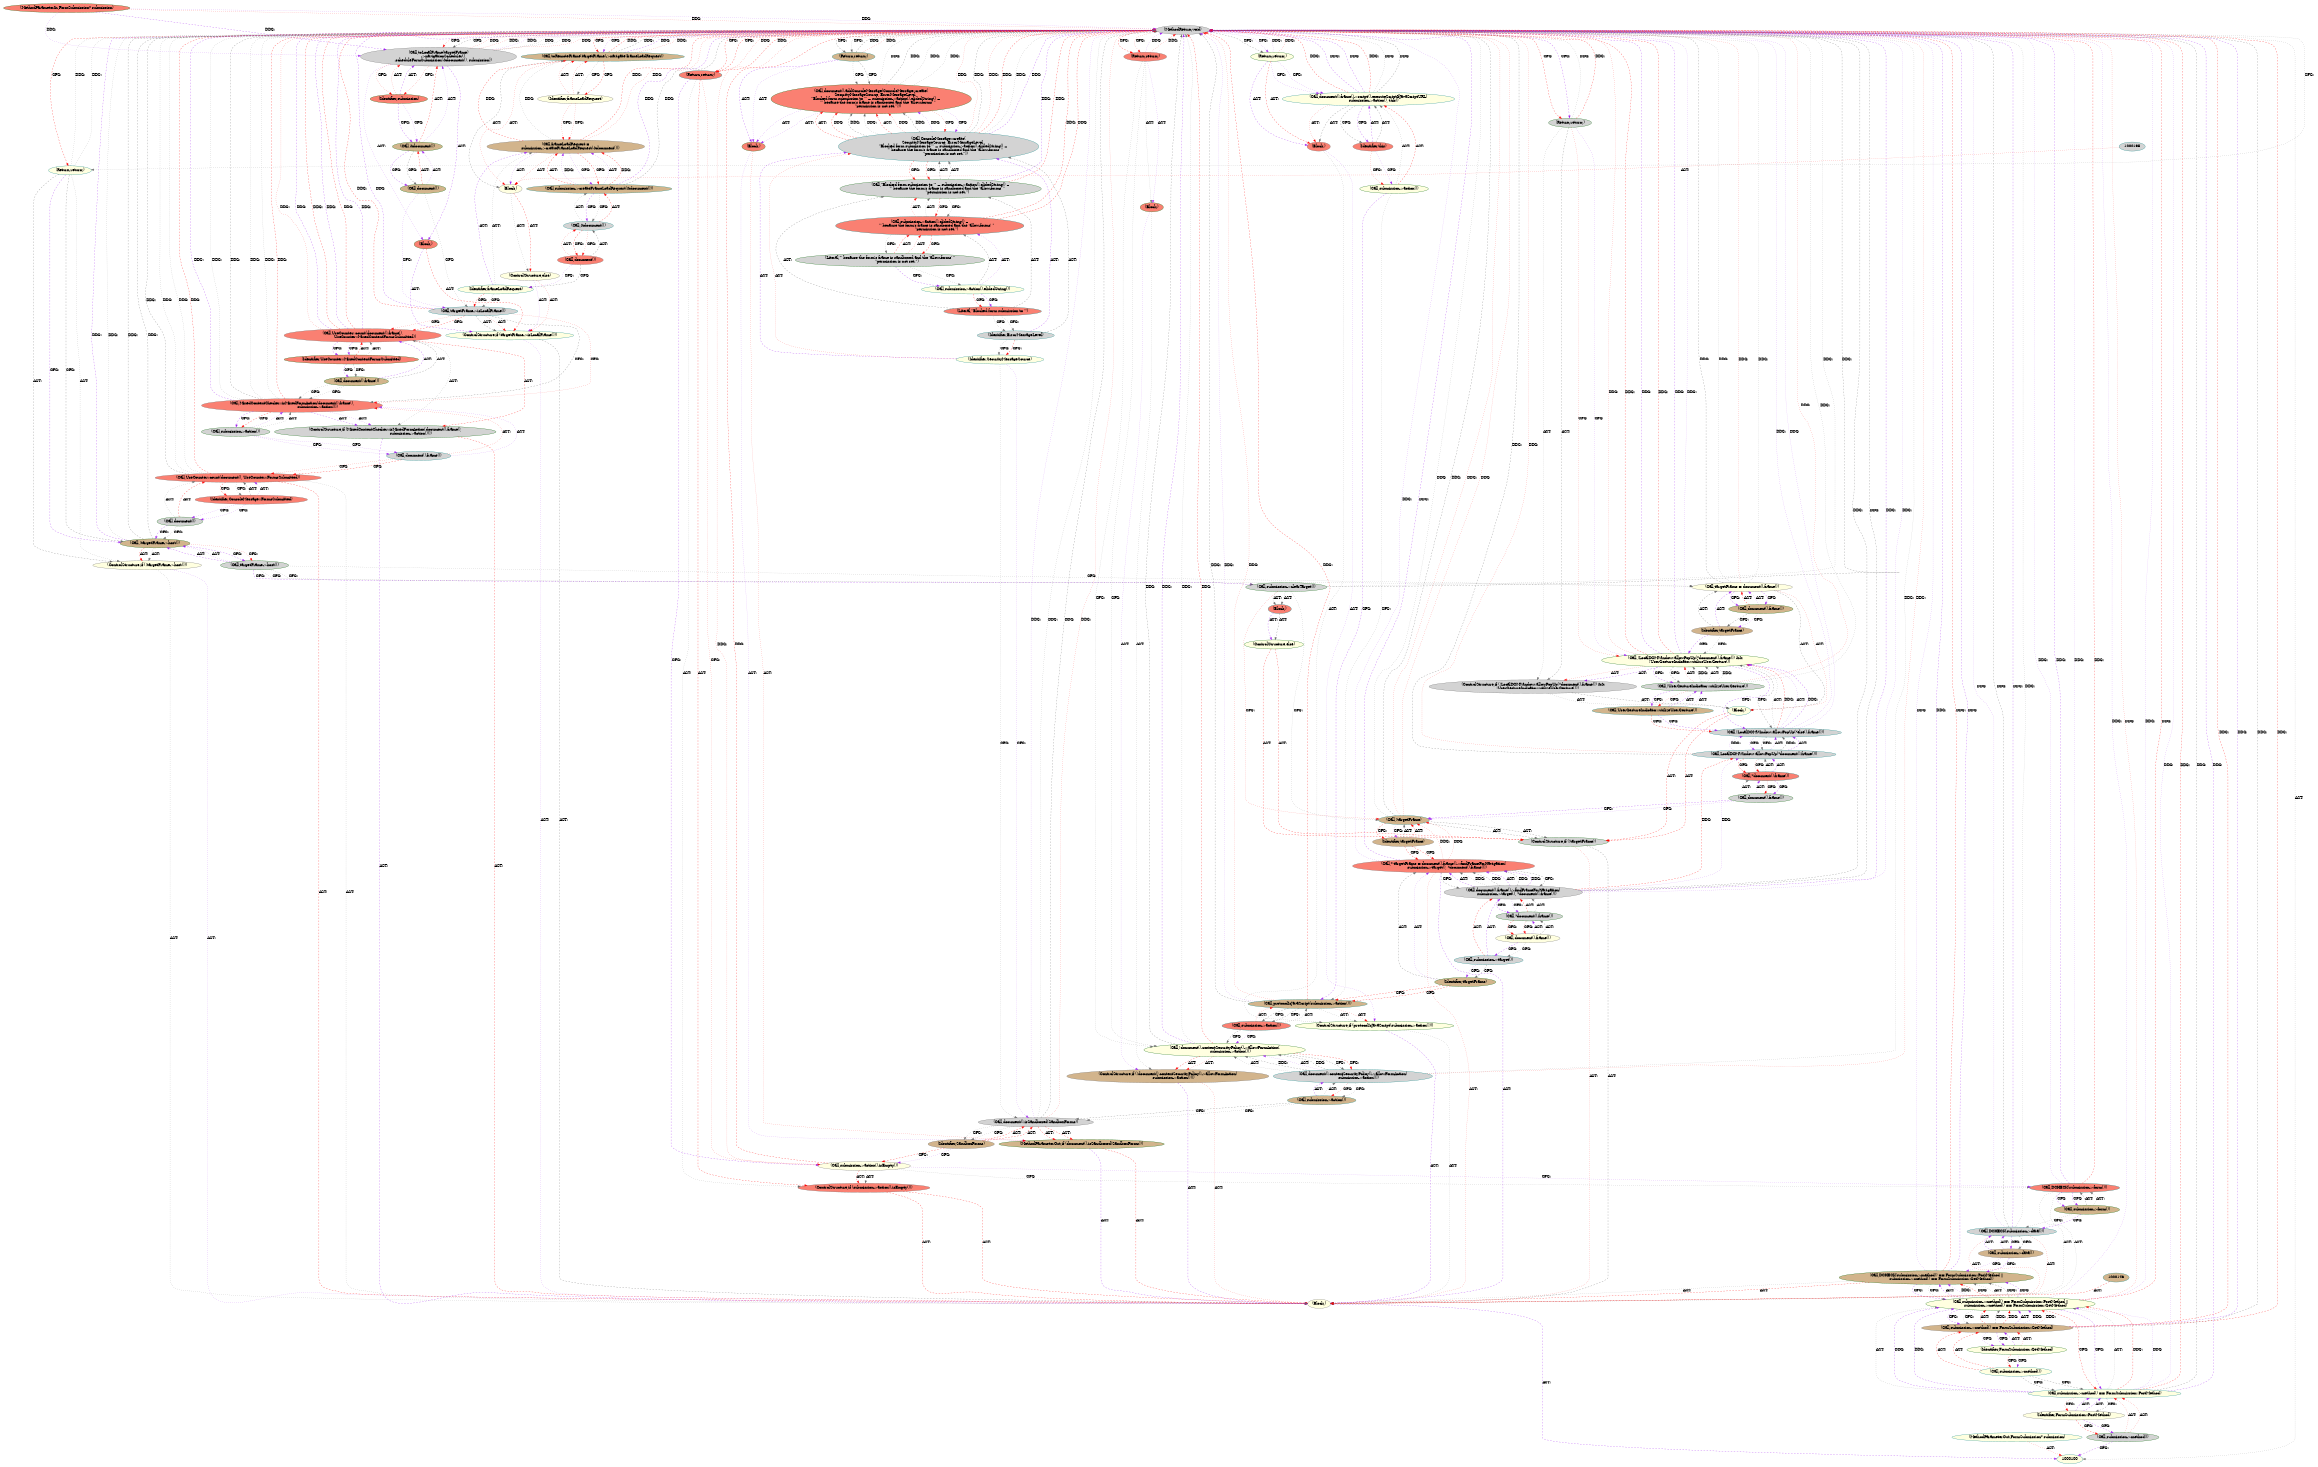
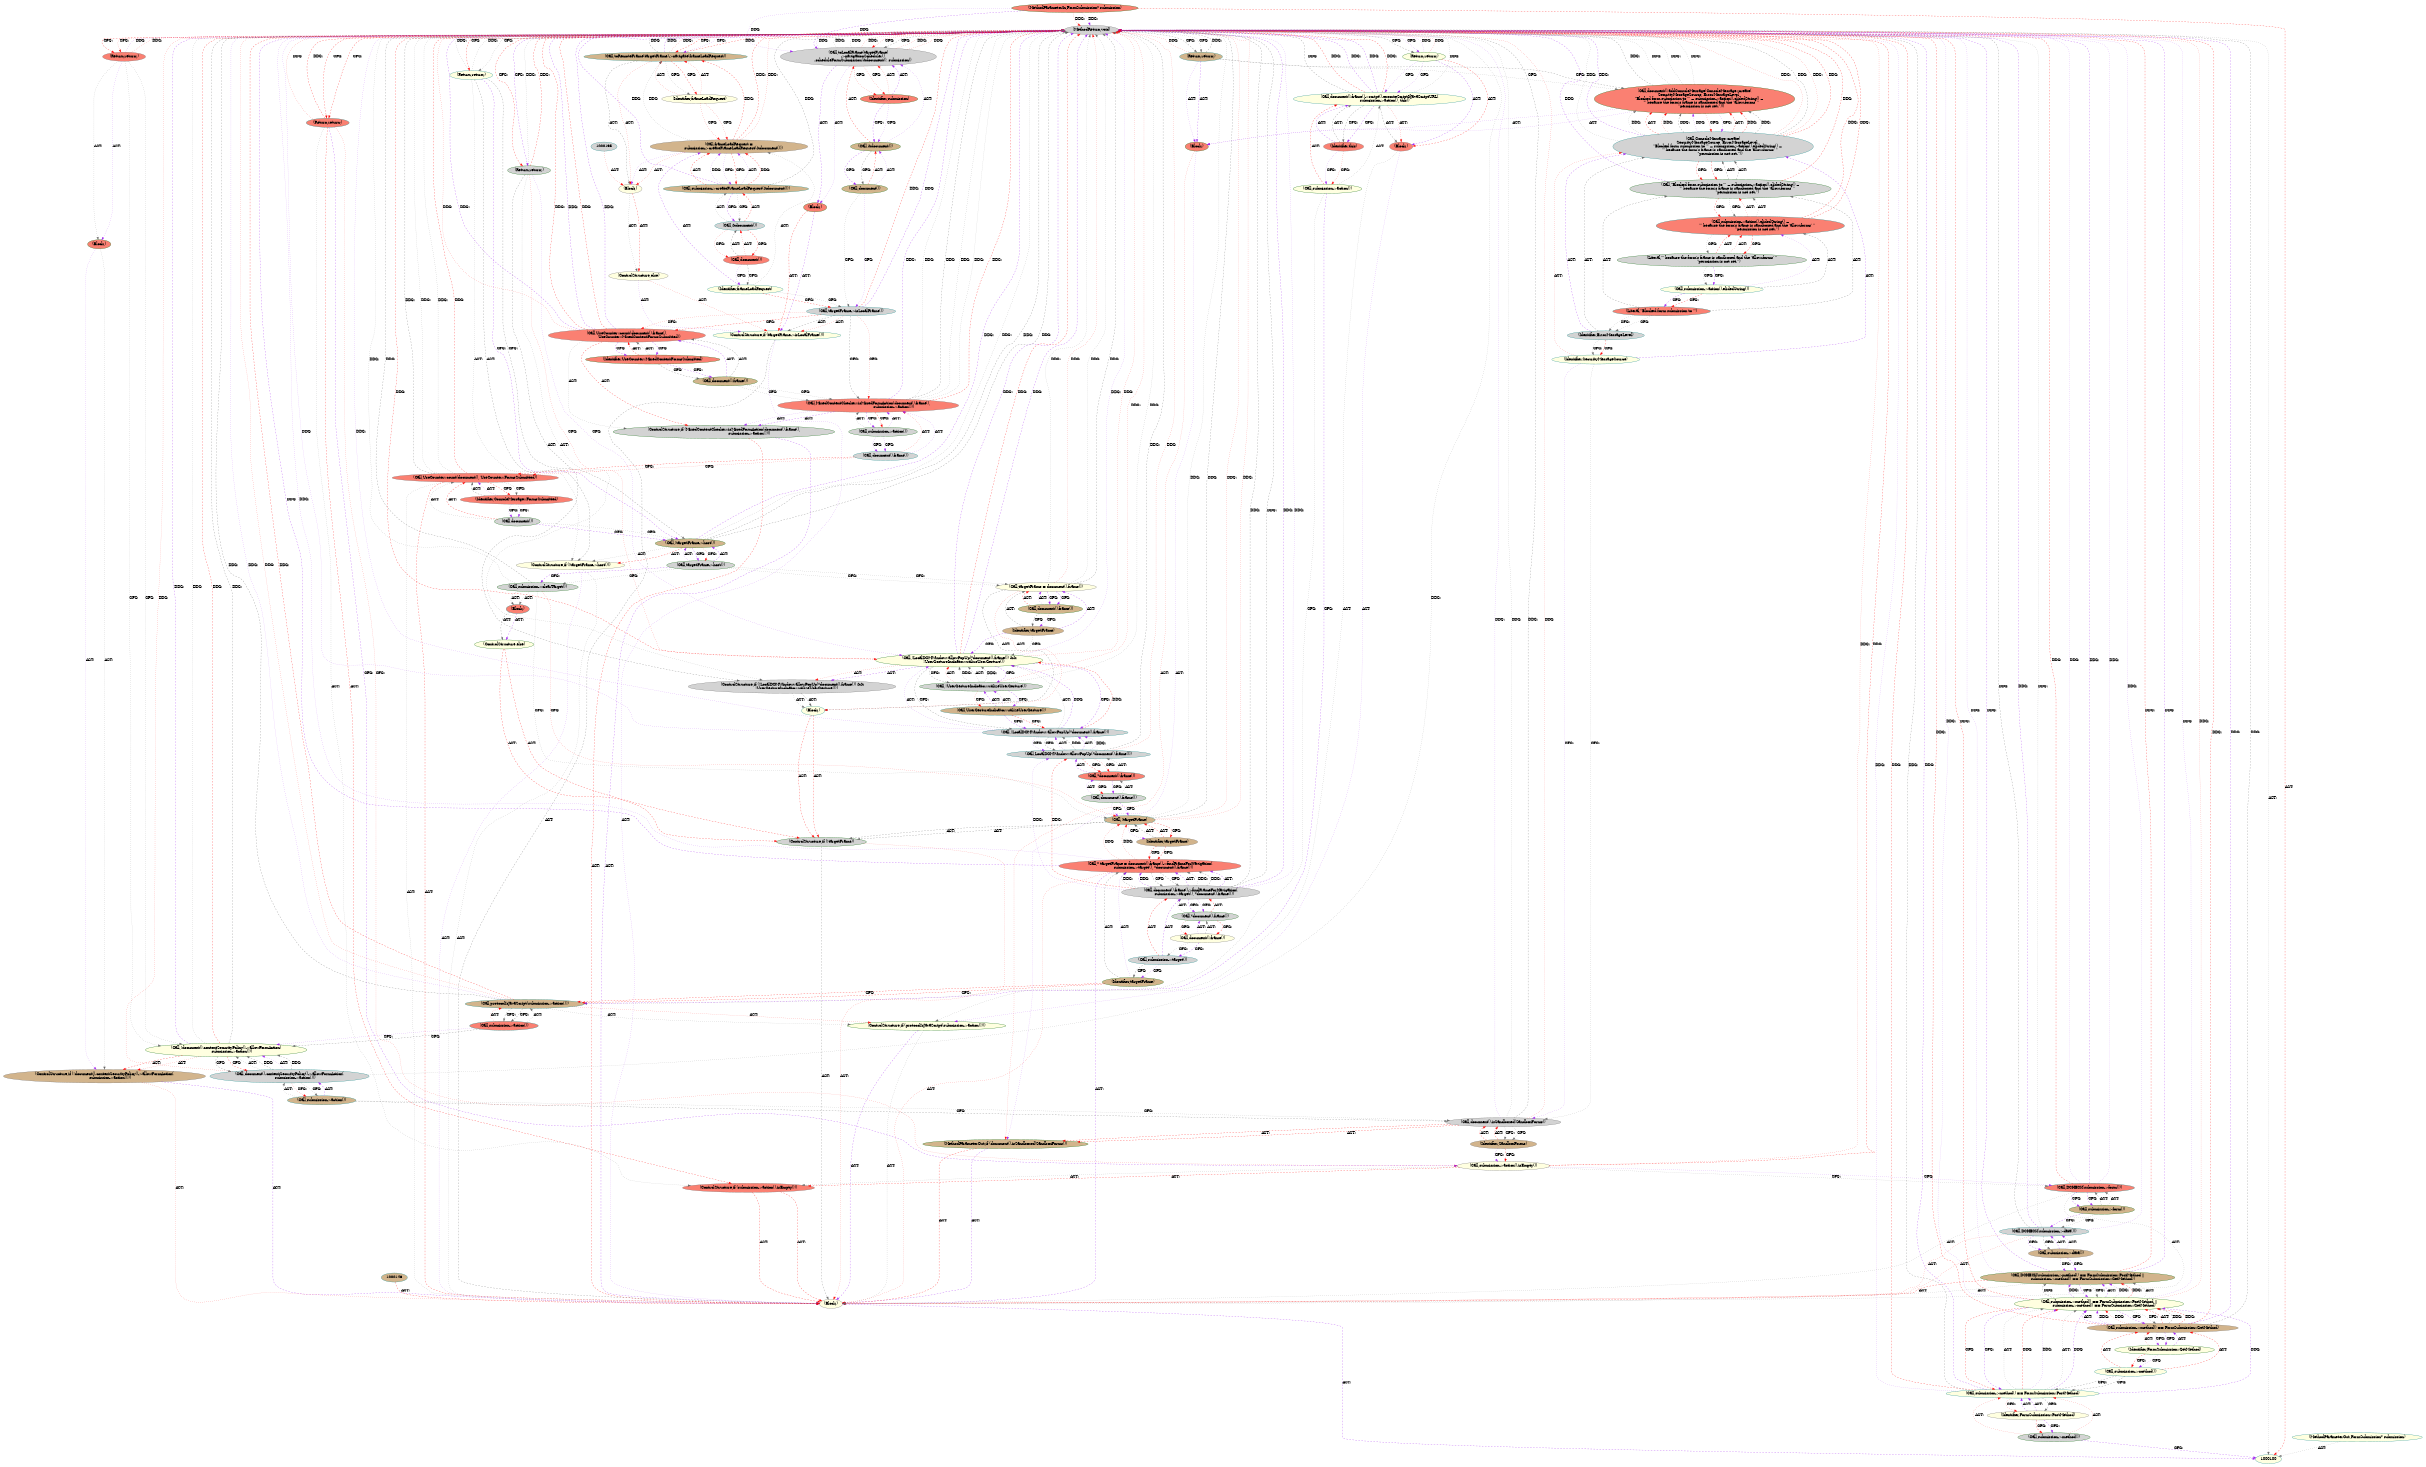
edge "(MethodParameterIn,FormSubmission* submission)" -> "1000100": added, label "AST:"
node "(Call,!LocalDOMWindow::allowPopUp(*else().frame()))": label "(Call,!LocalDOMWindow::allowPopUp(*else().frame()))" -> "(Call,!LocalDOMWindow::allowPopUp(*document().frame()))"
edge "(MethodParameterOut,FormSubmission* submission)" -> "1000100": color red -> gray40
